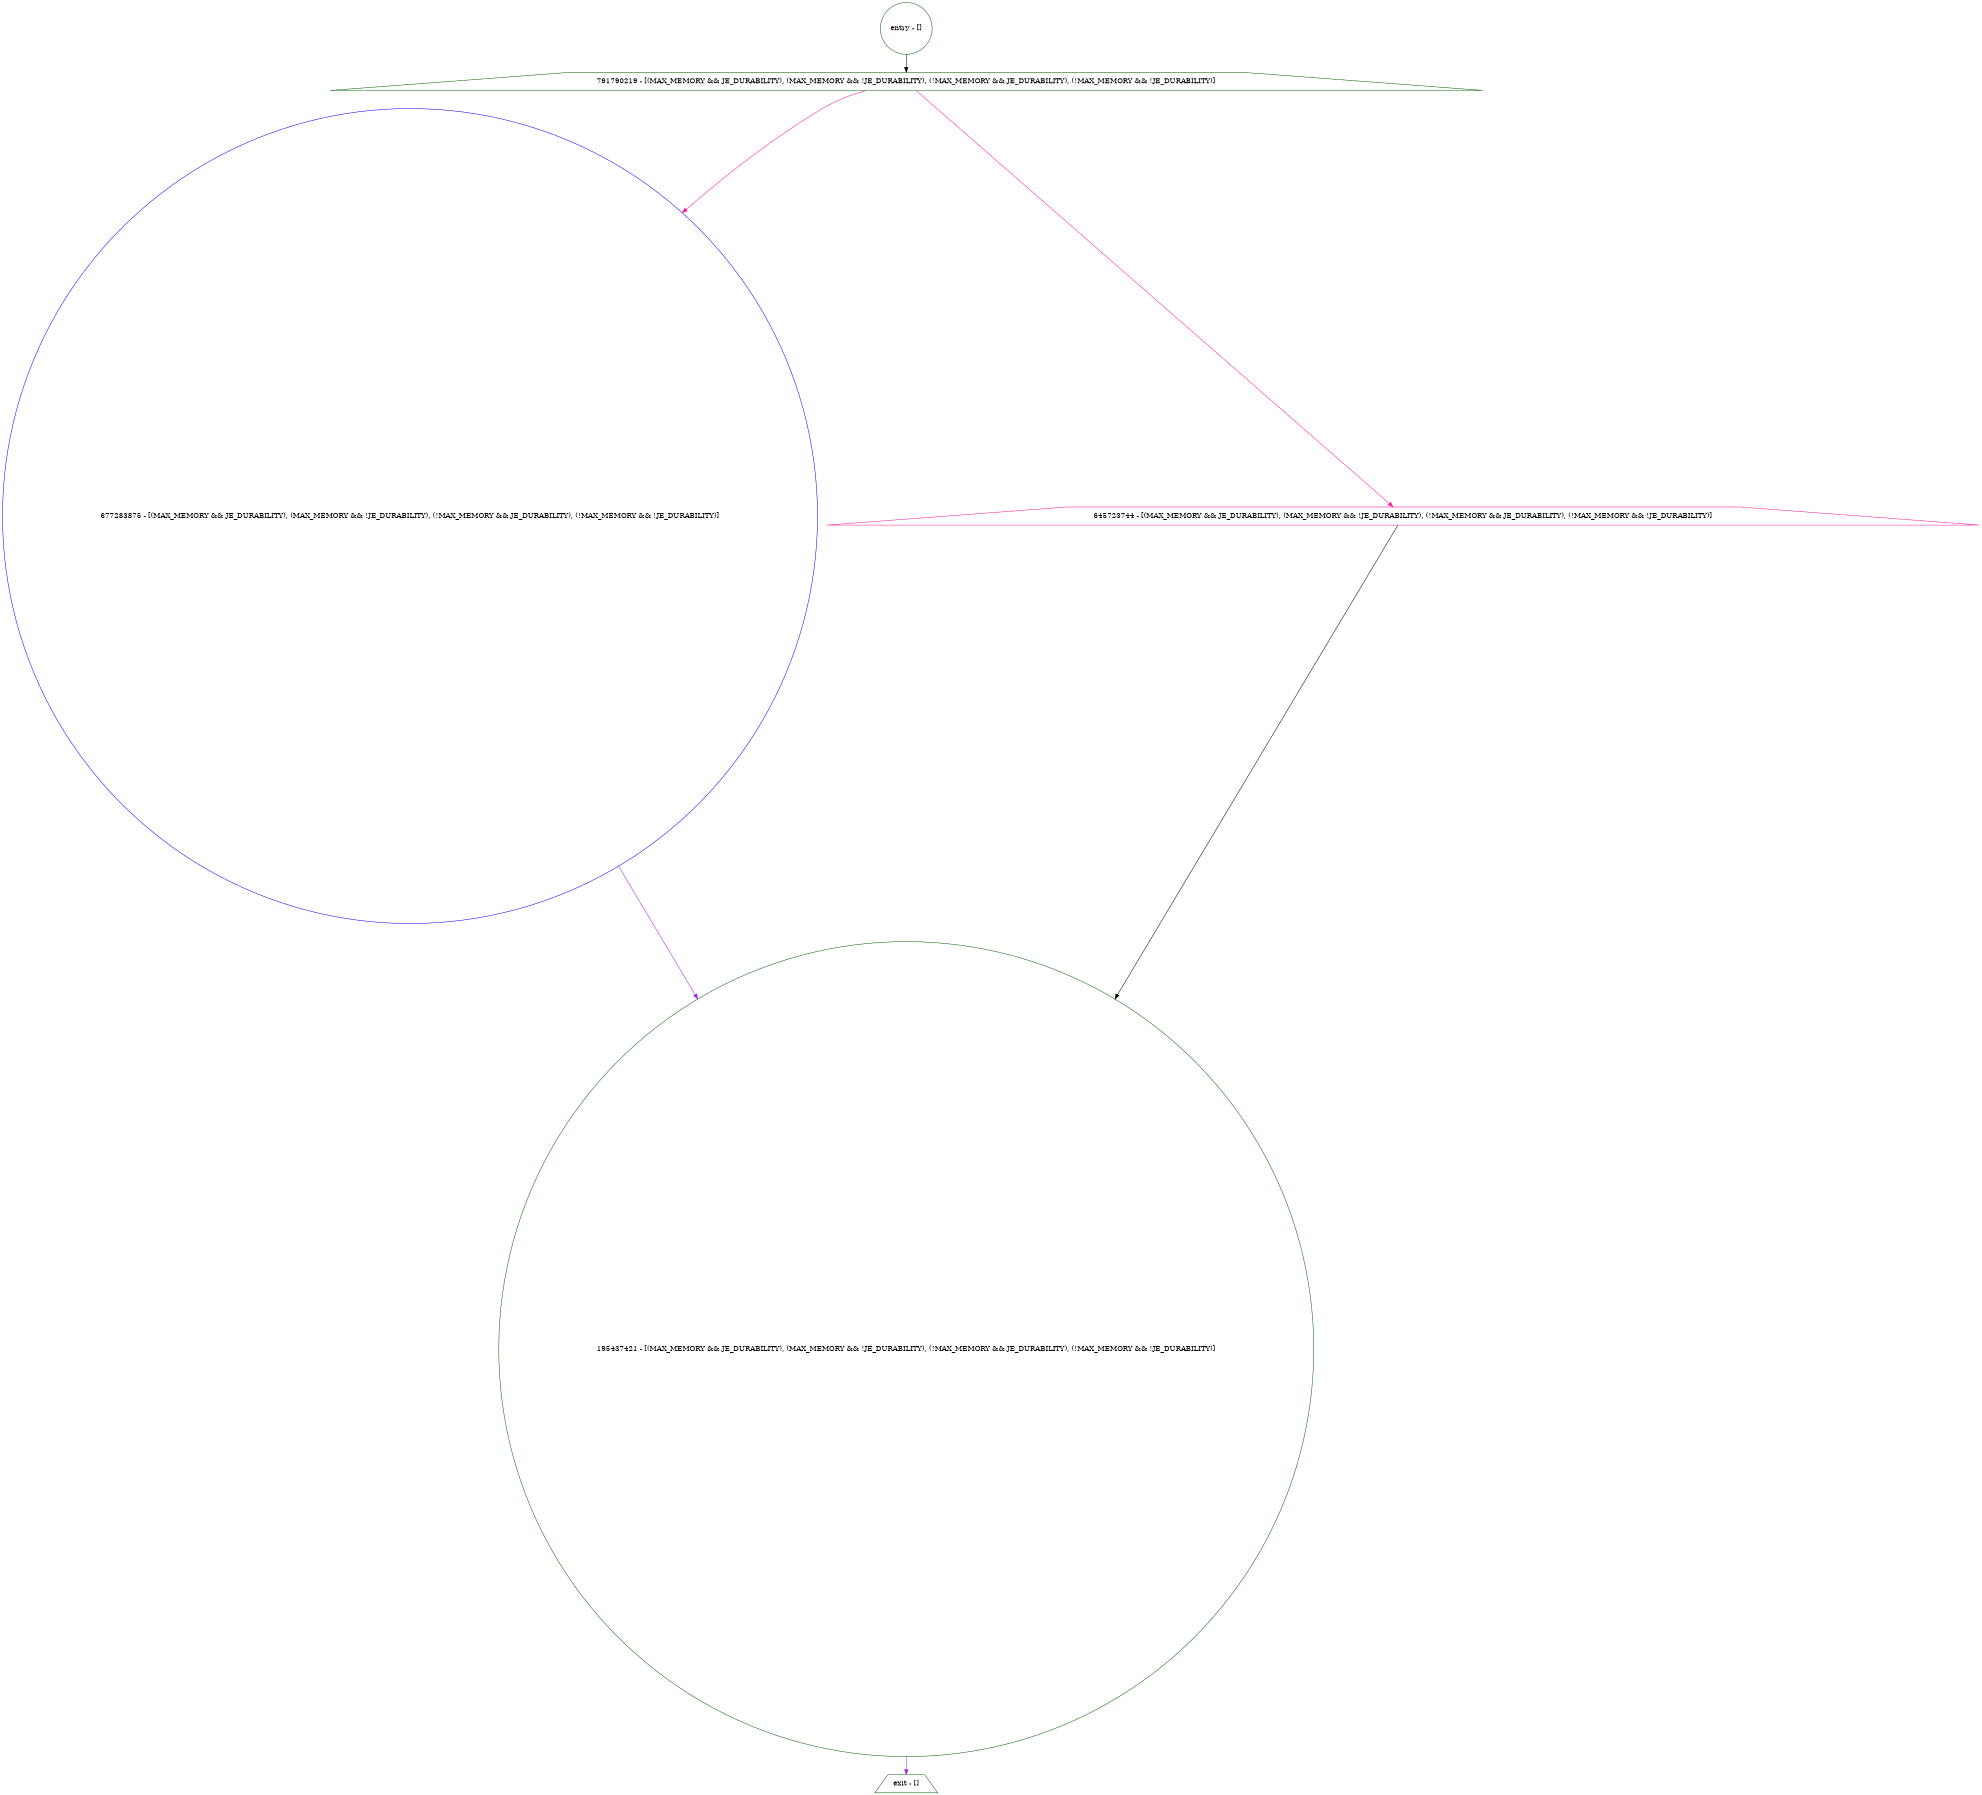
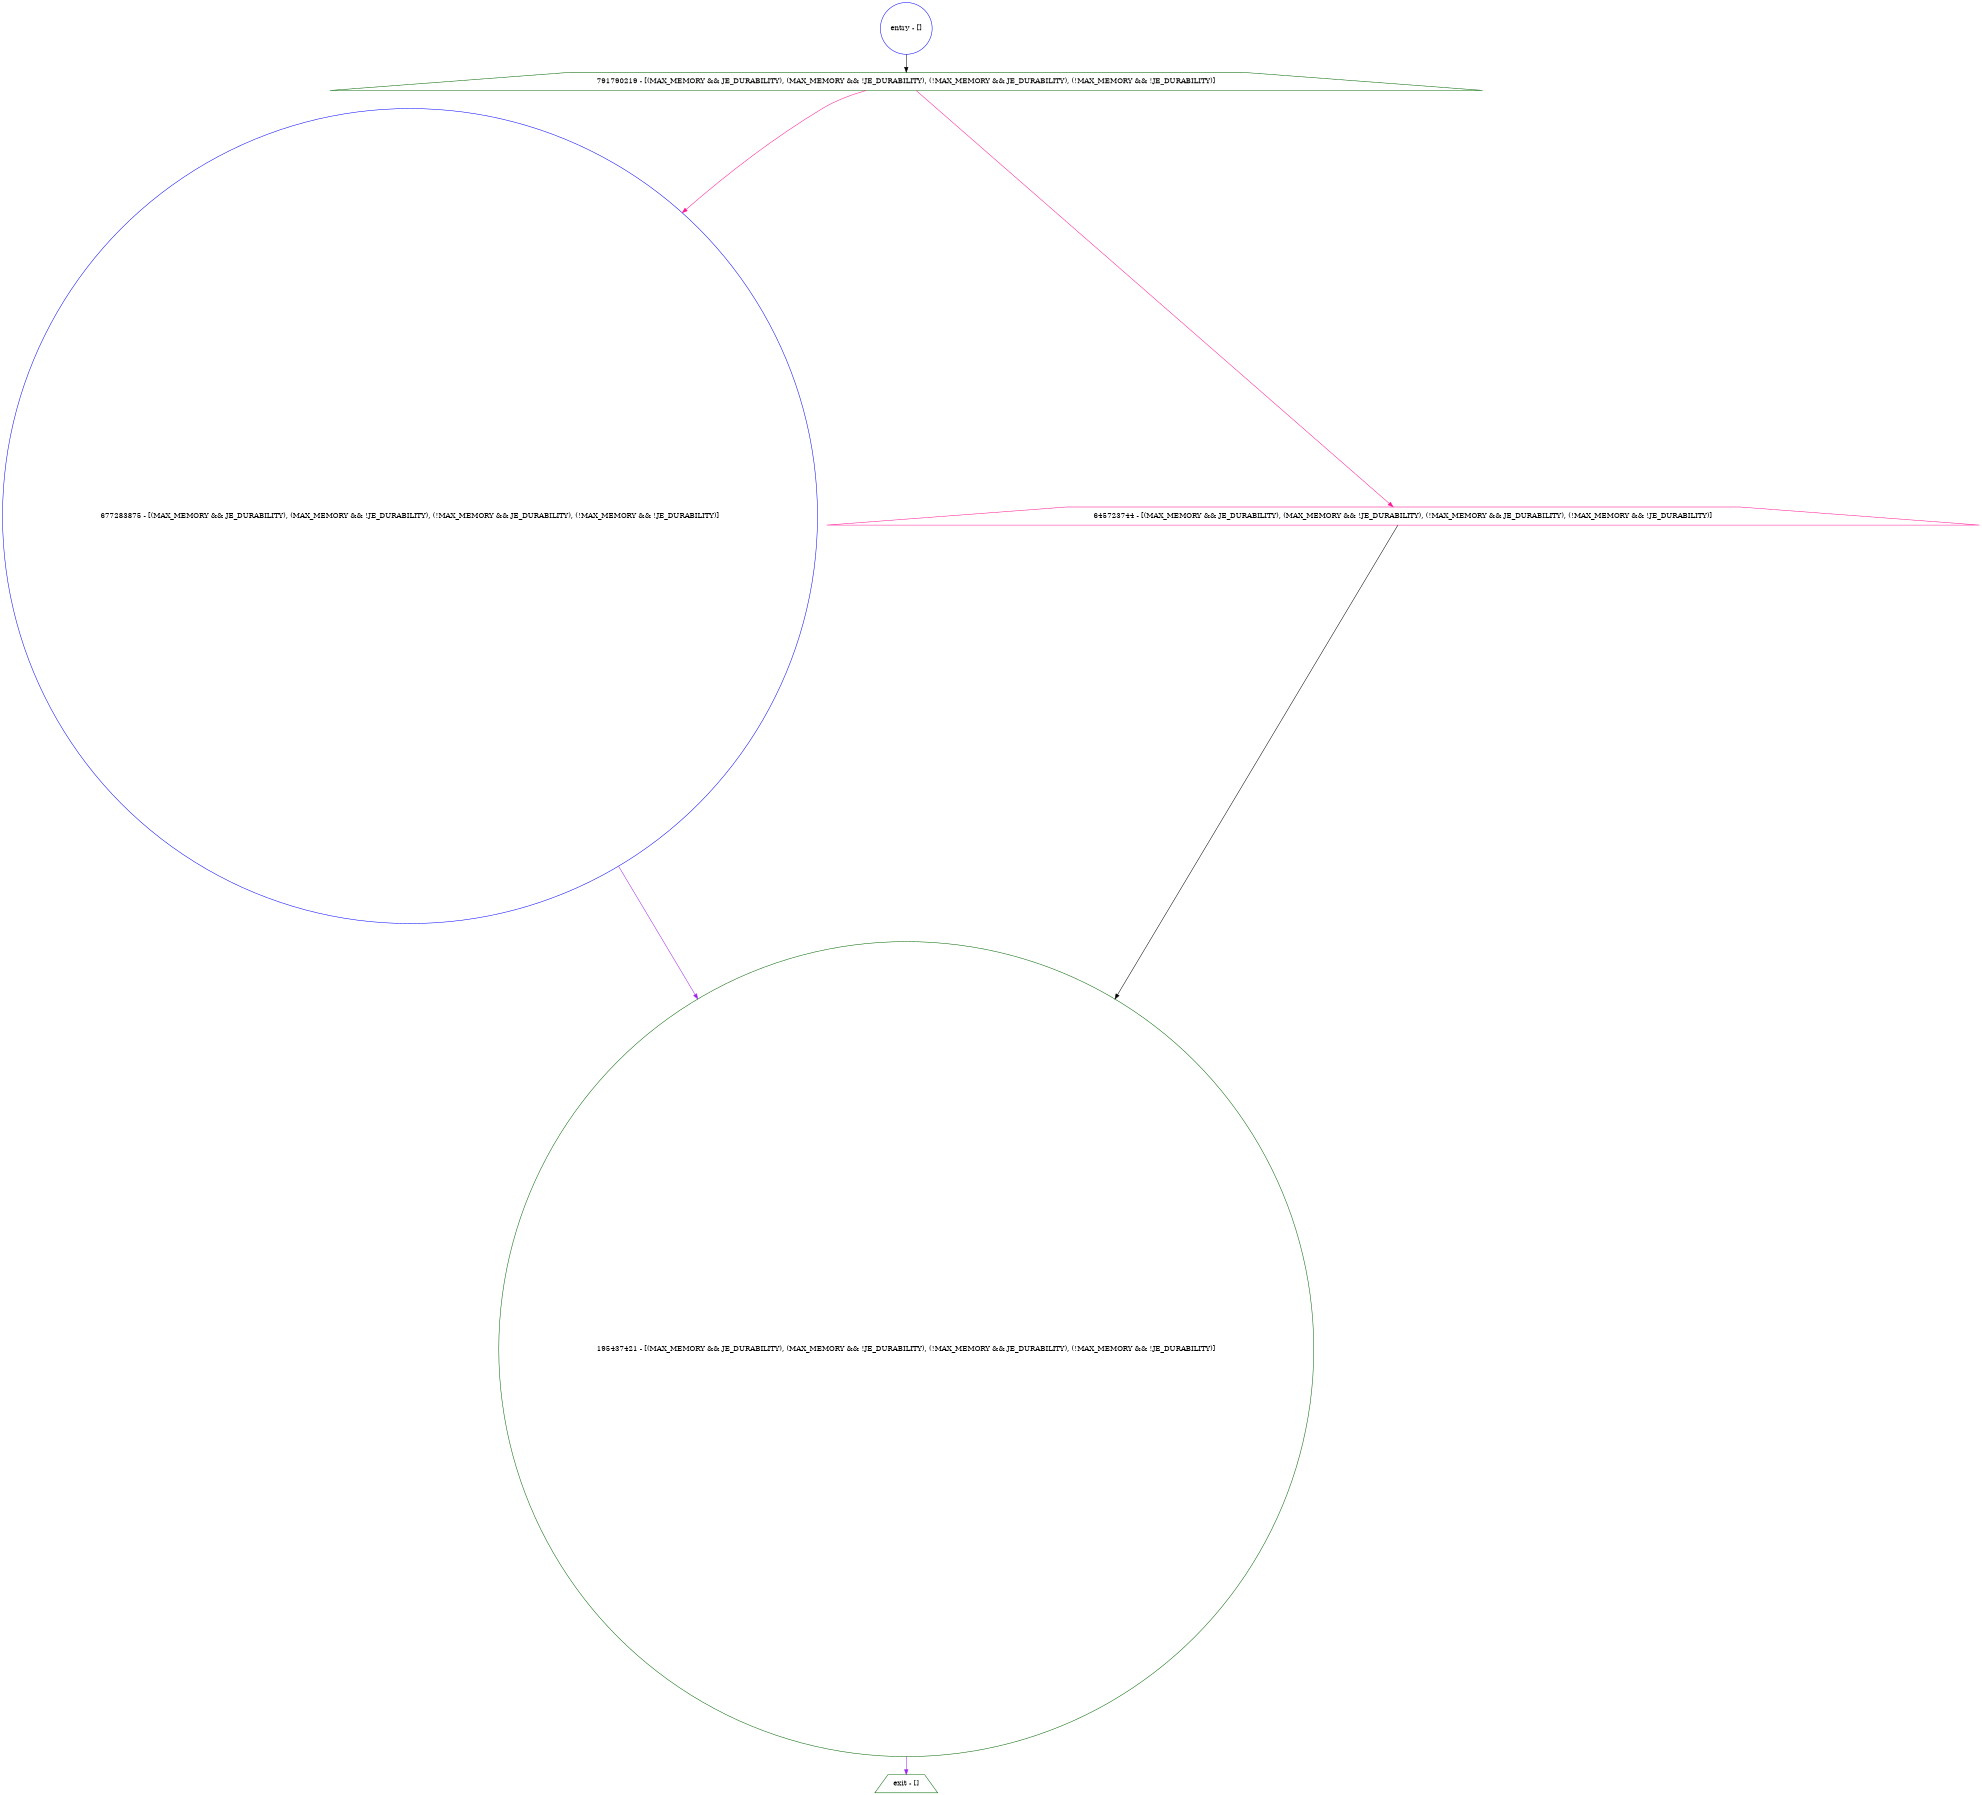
node "entry - []": color darkgreen -> blue
